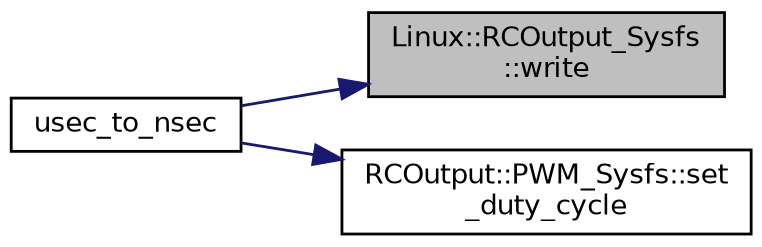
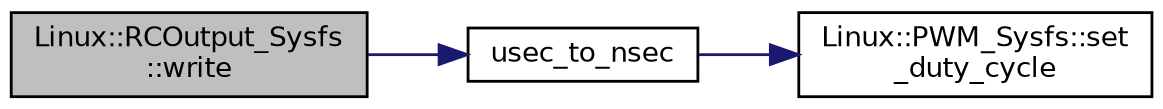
edge "usec_to_nsec" -> "Linux::RCOutput_Sysfs ::write": reversed
node "RCOutput::PWM_Sysfs::set _duty_cycle": label "RCOutput::PWM_Sysfs::set _duty_cycle" -> "Linux::PWM_Sysfs::set _duty_cycle"
